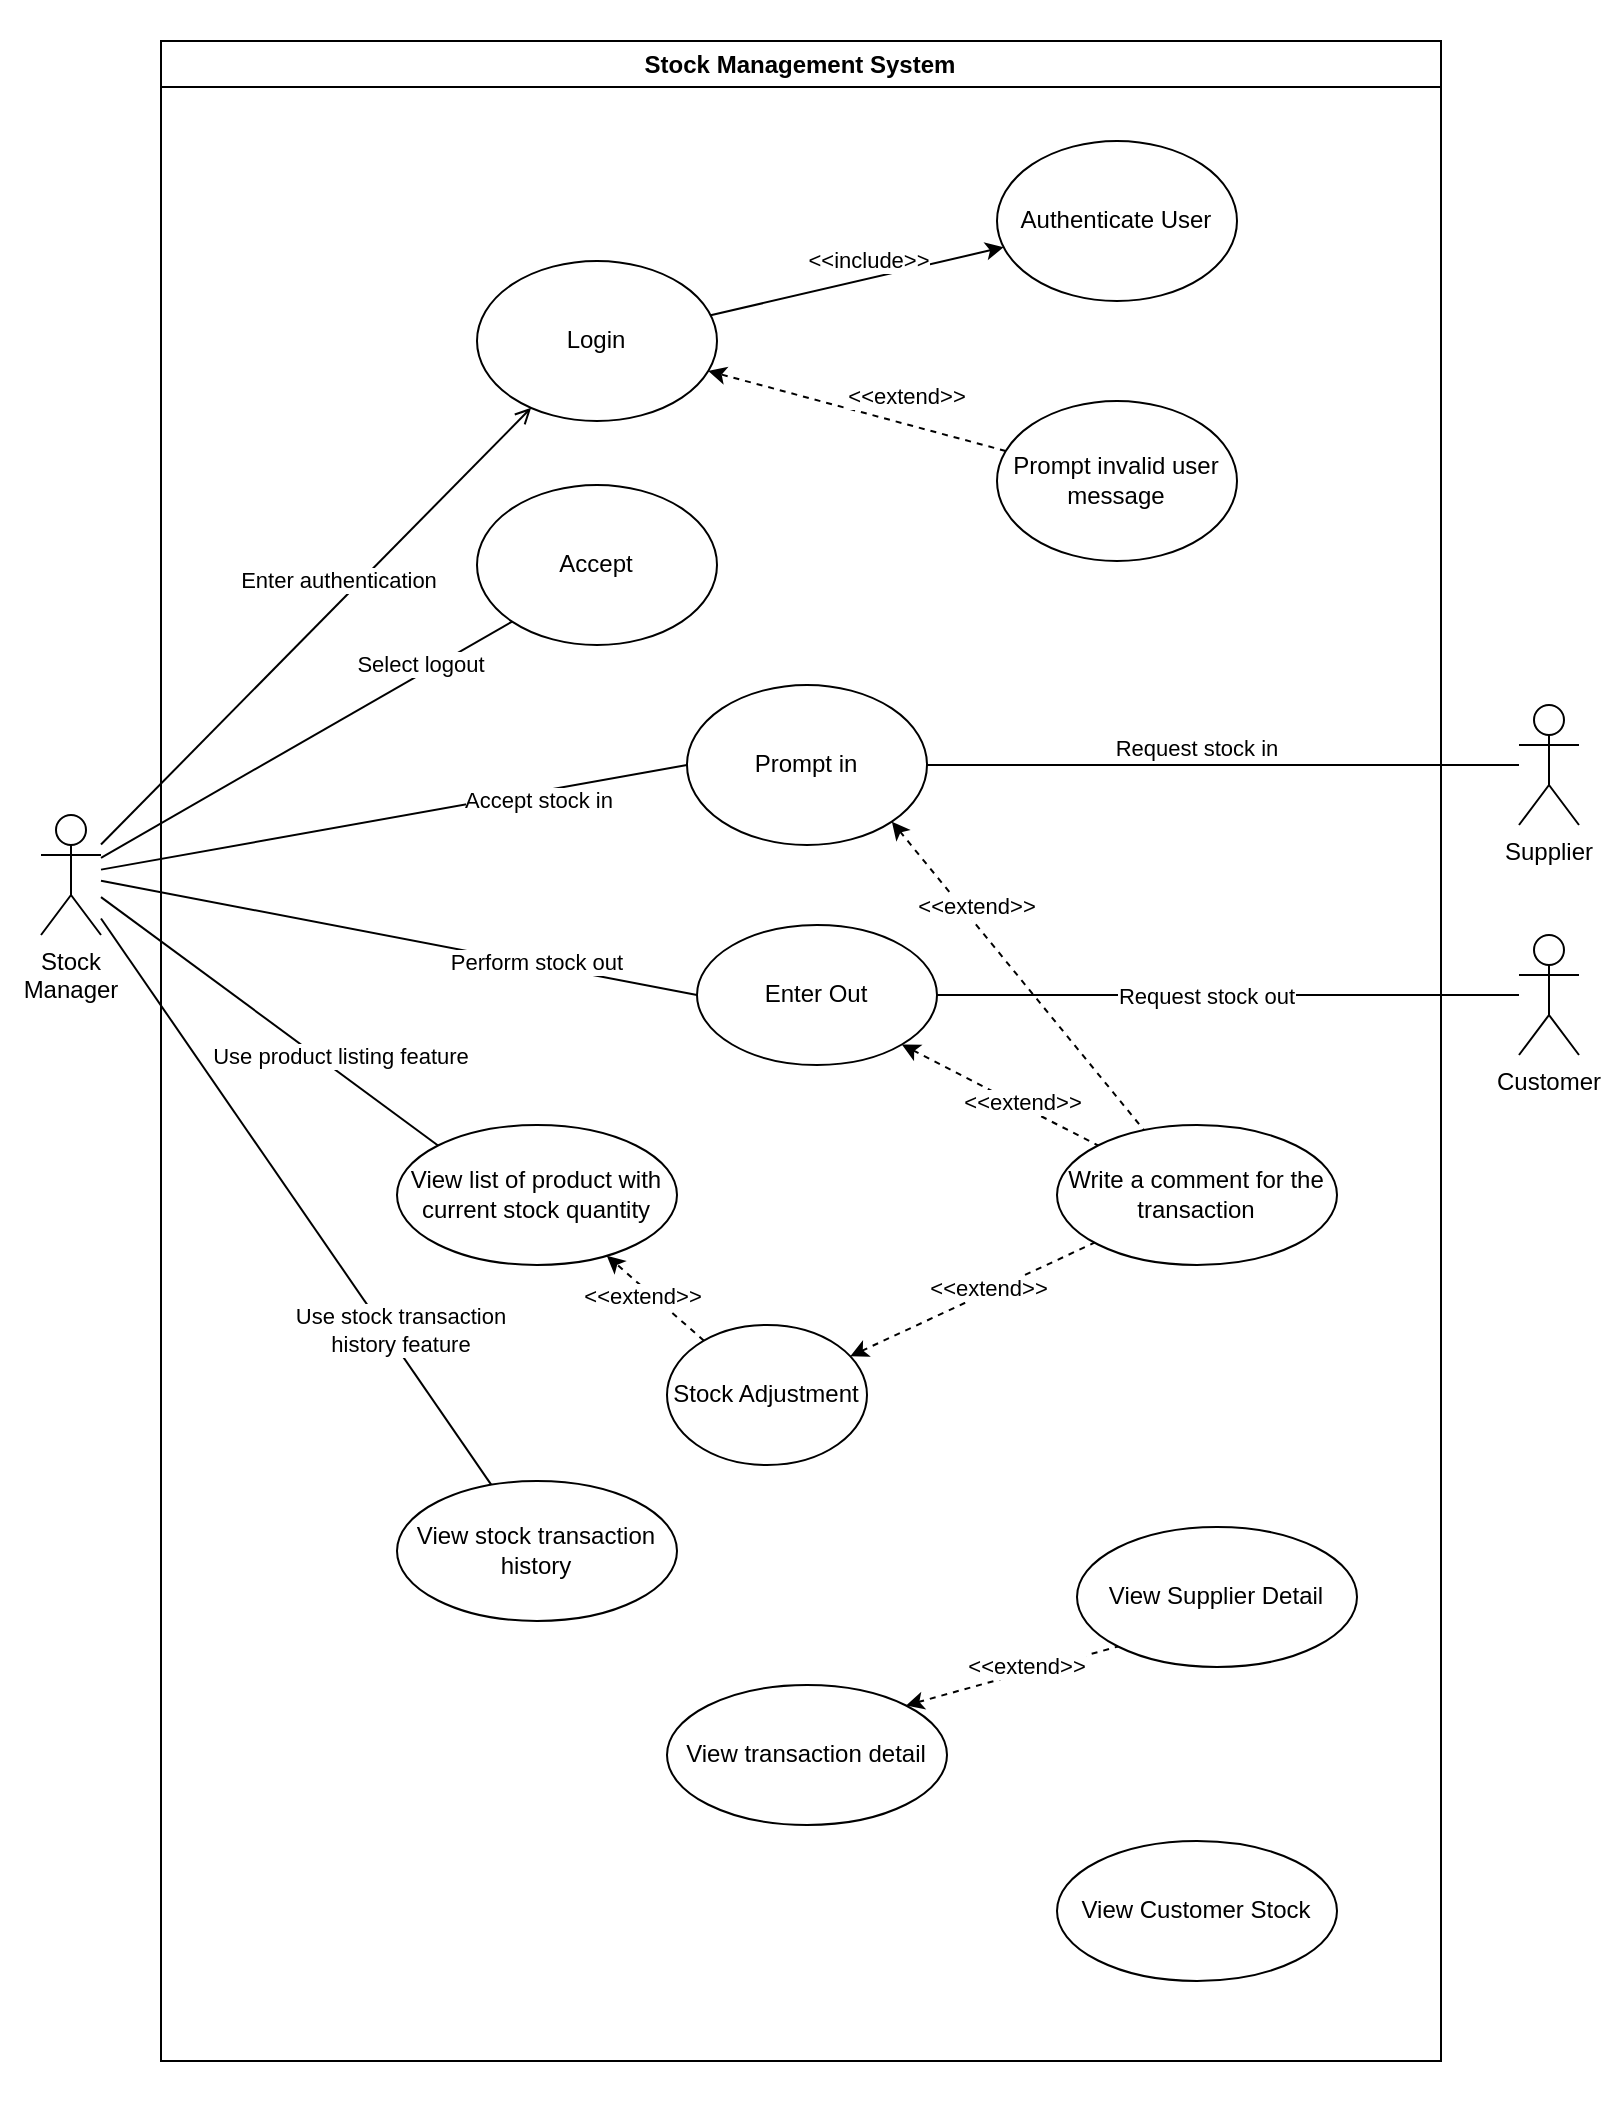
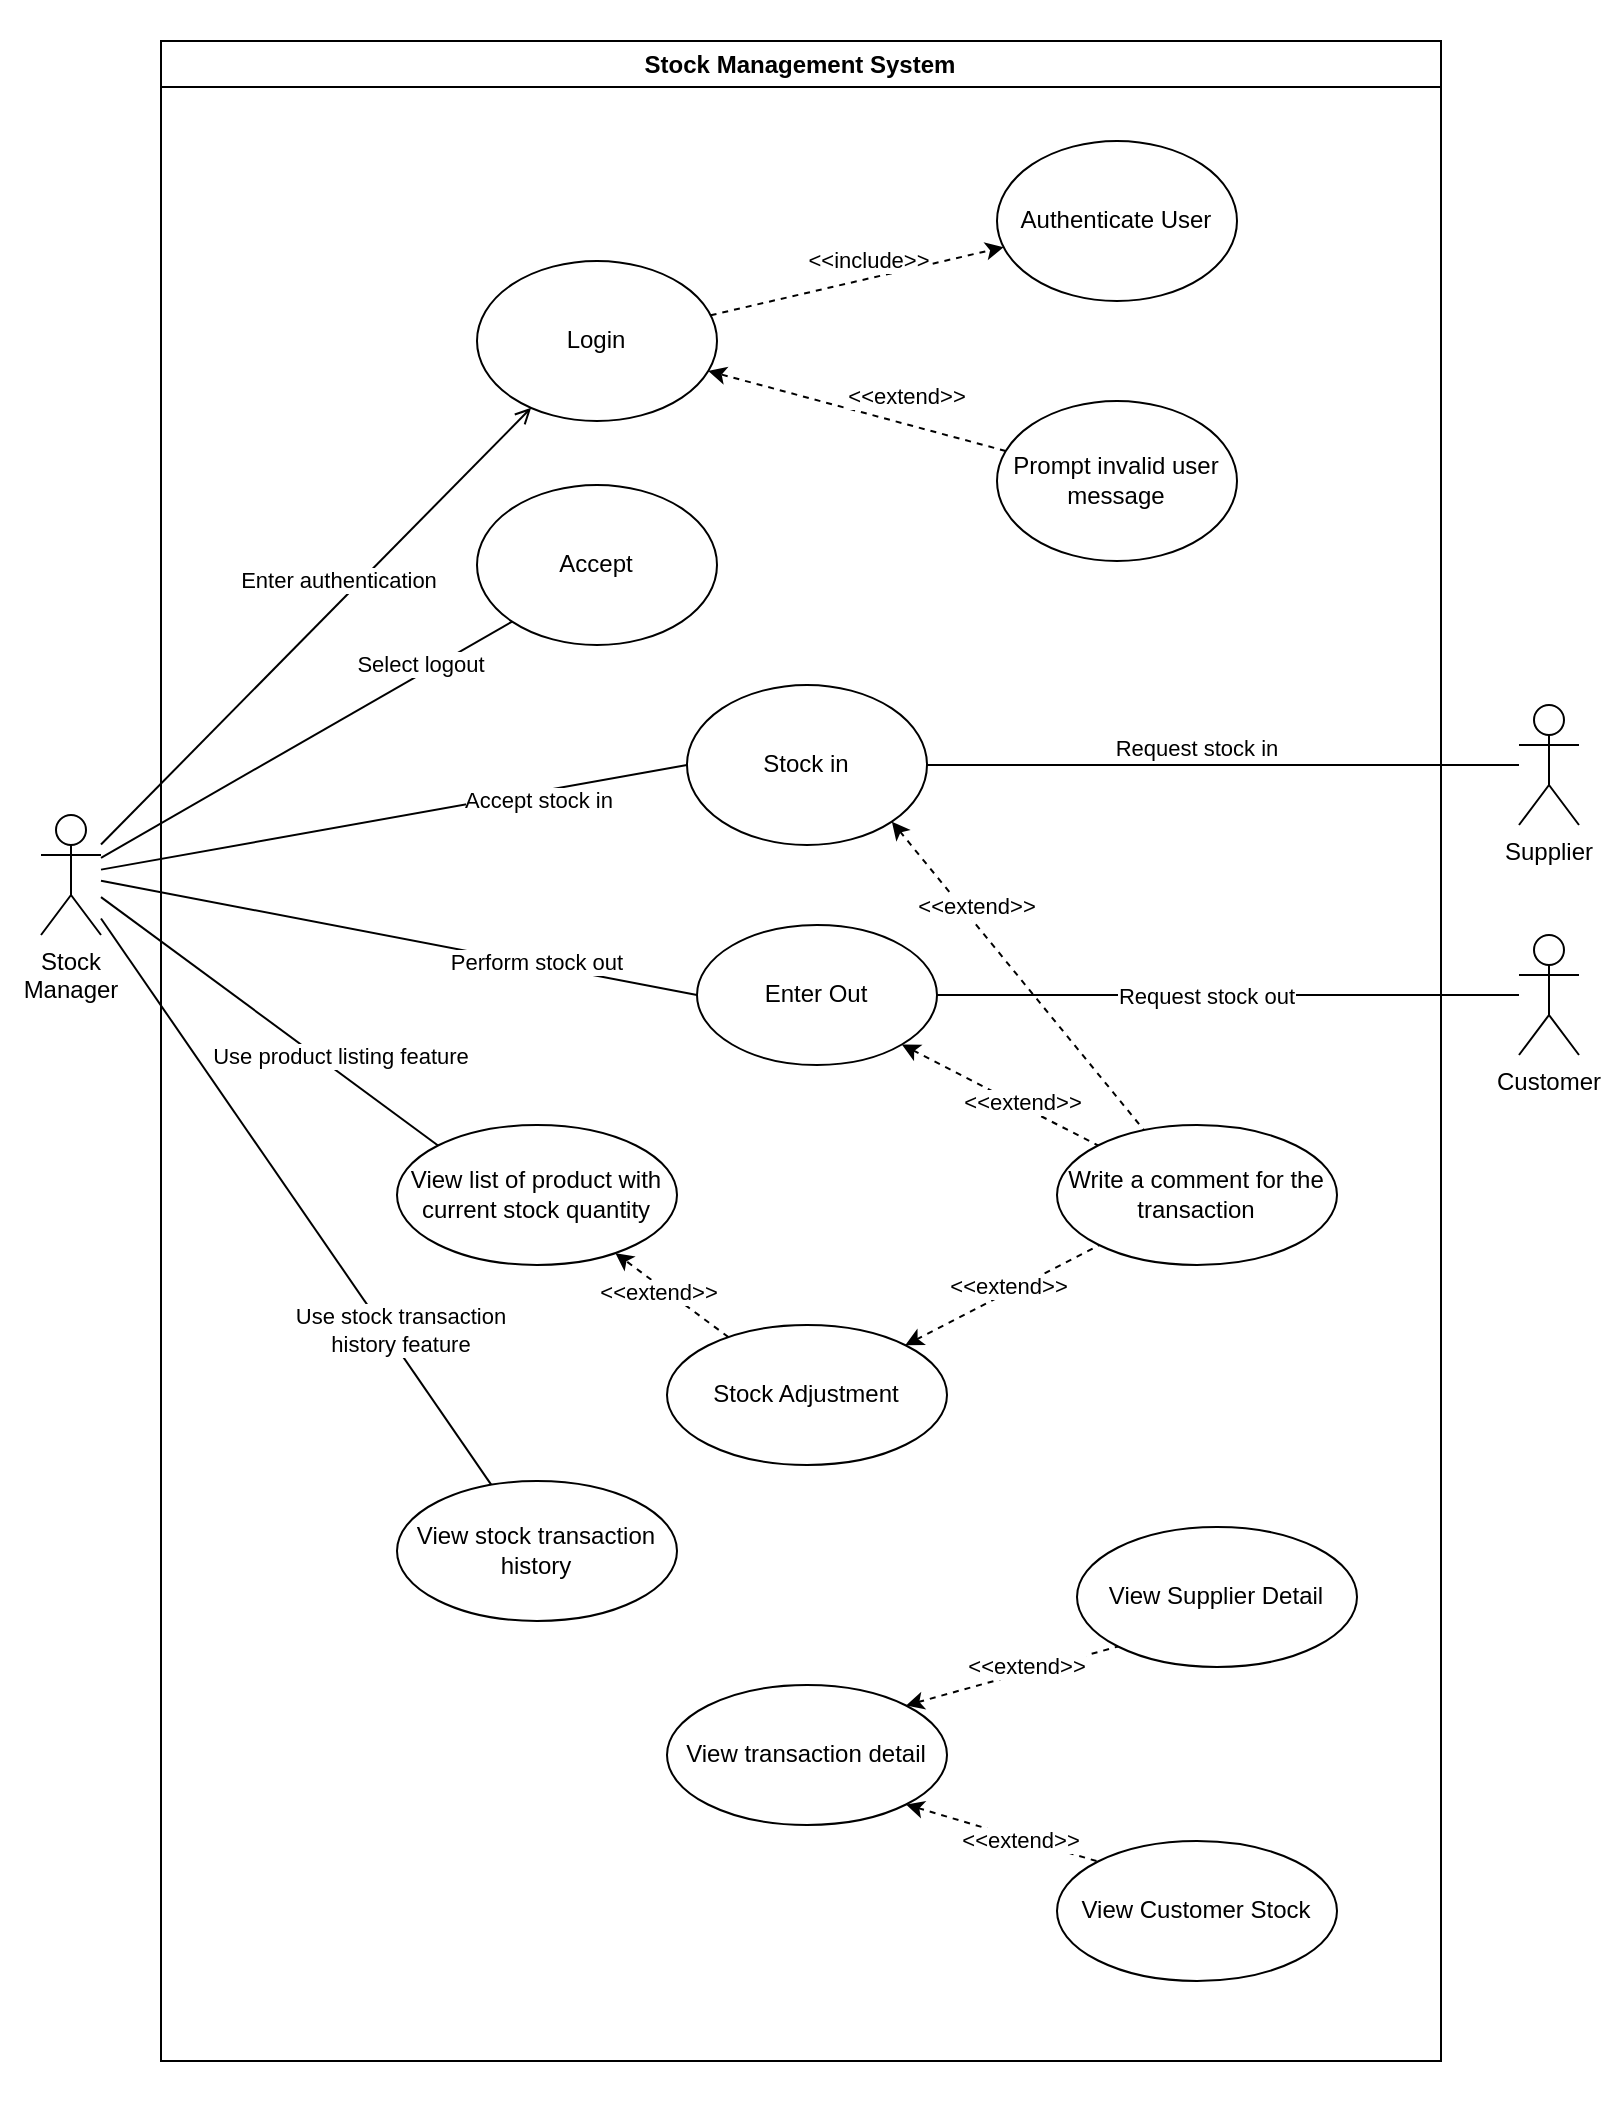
edge "Login" -> "Authenticate User": style solid -> dashed
node "Prompt in": label "Prompt in" -> "Stock in"
node "Stock Adjustment": size 200x140 -> 280x140
edge "View Customer Stock" -> "View transaction detail": added, label "<<extend>>"
